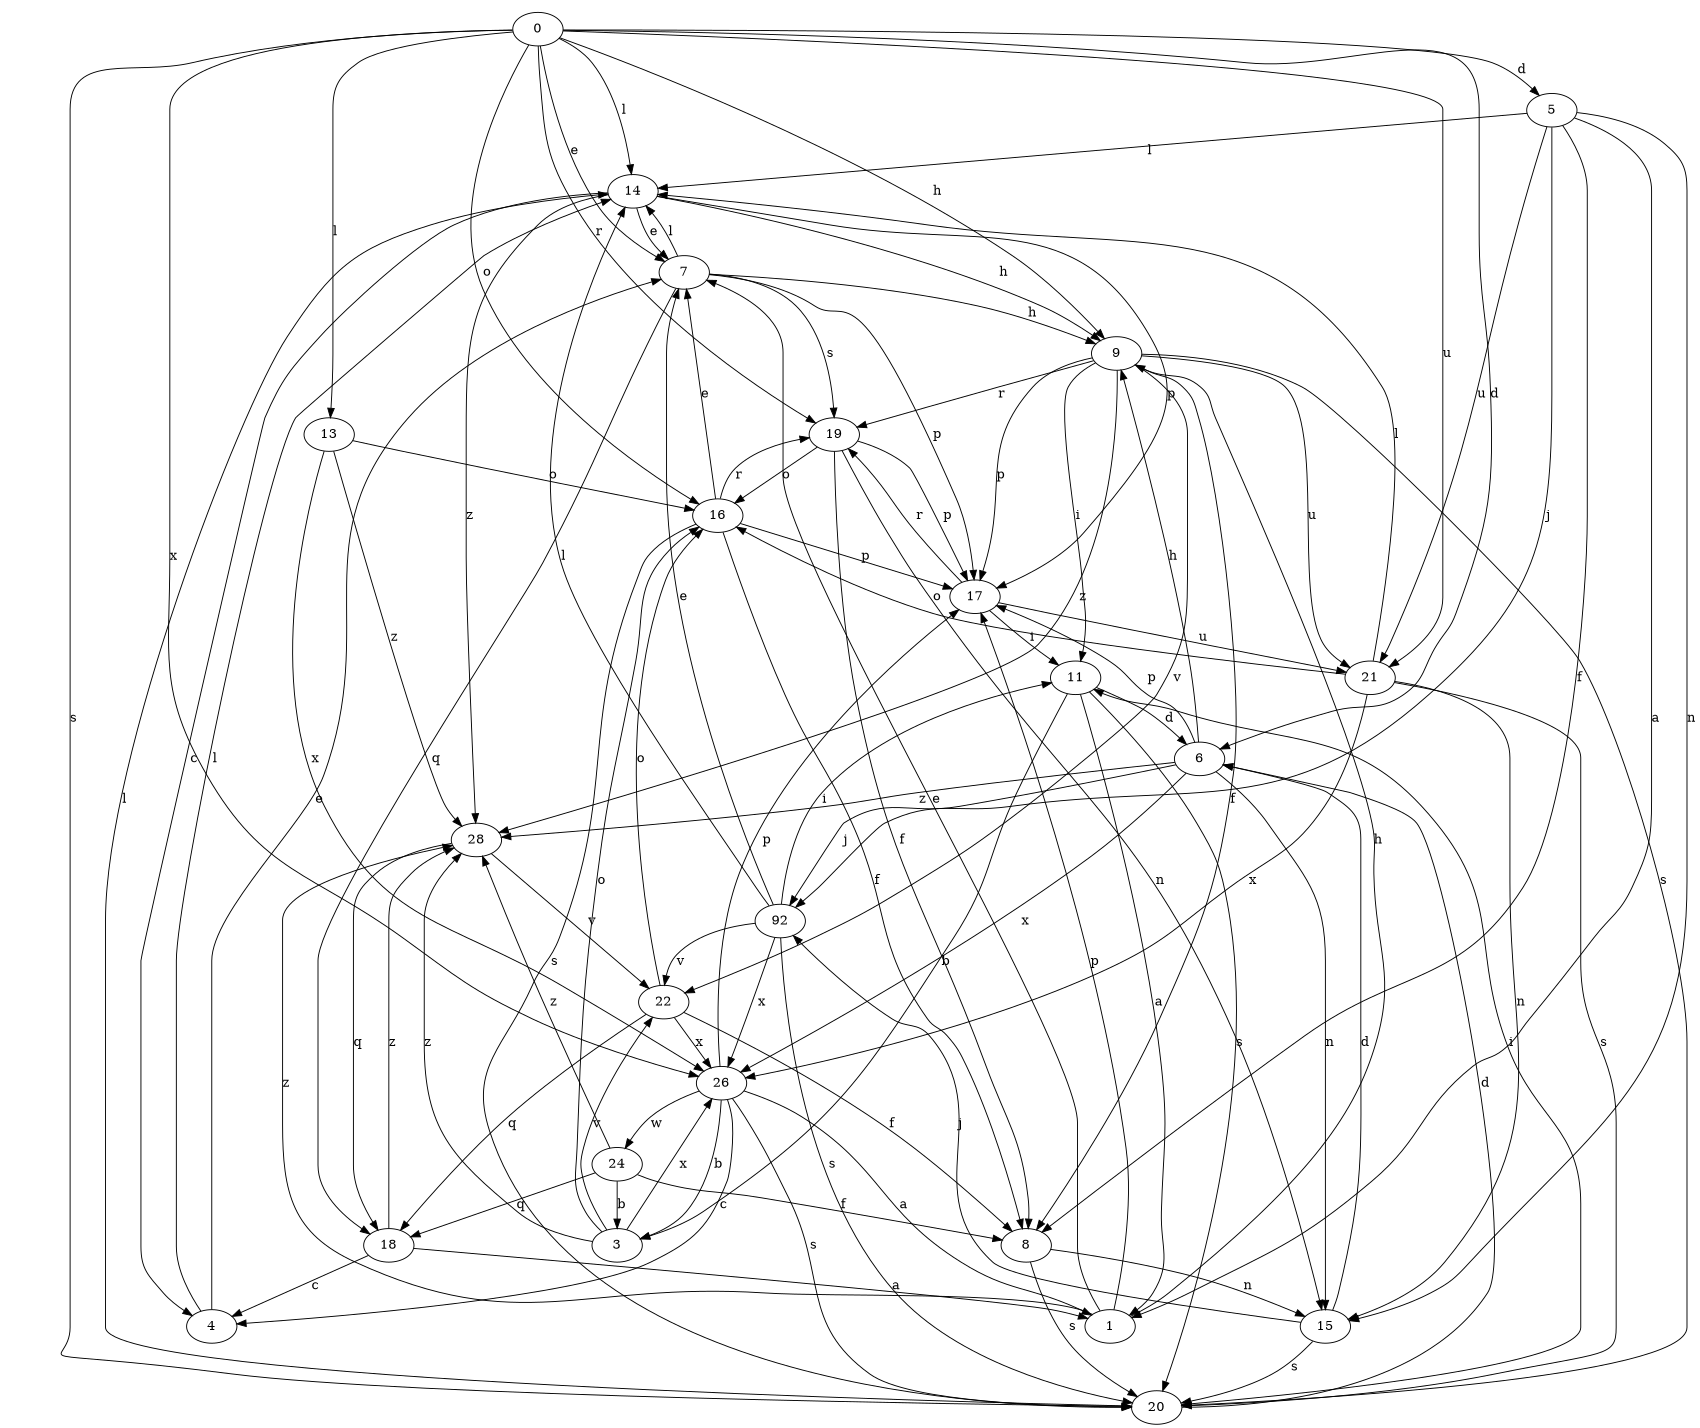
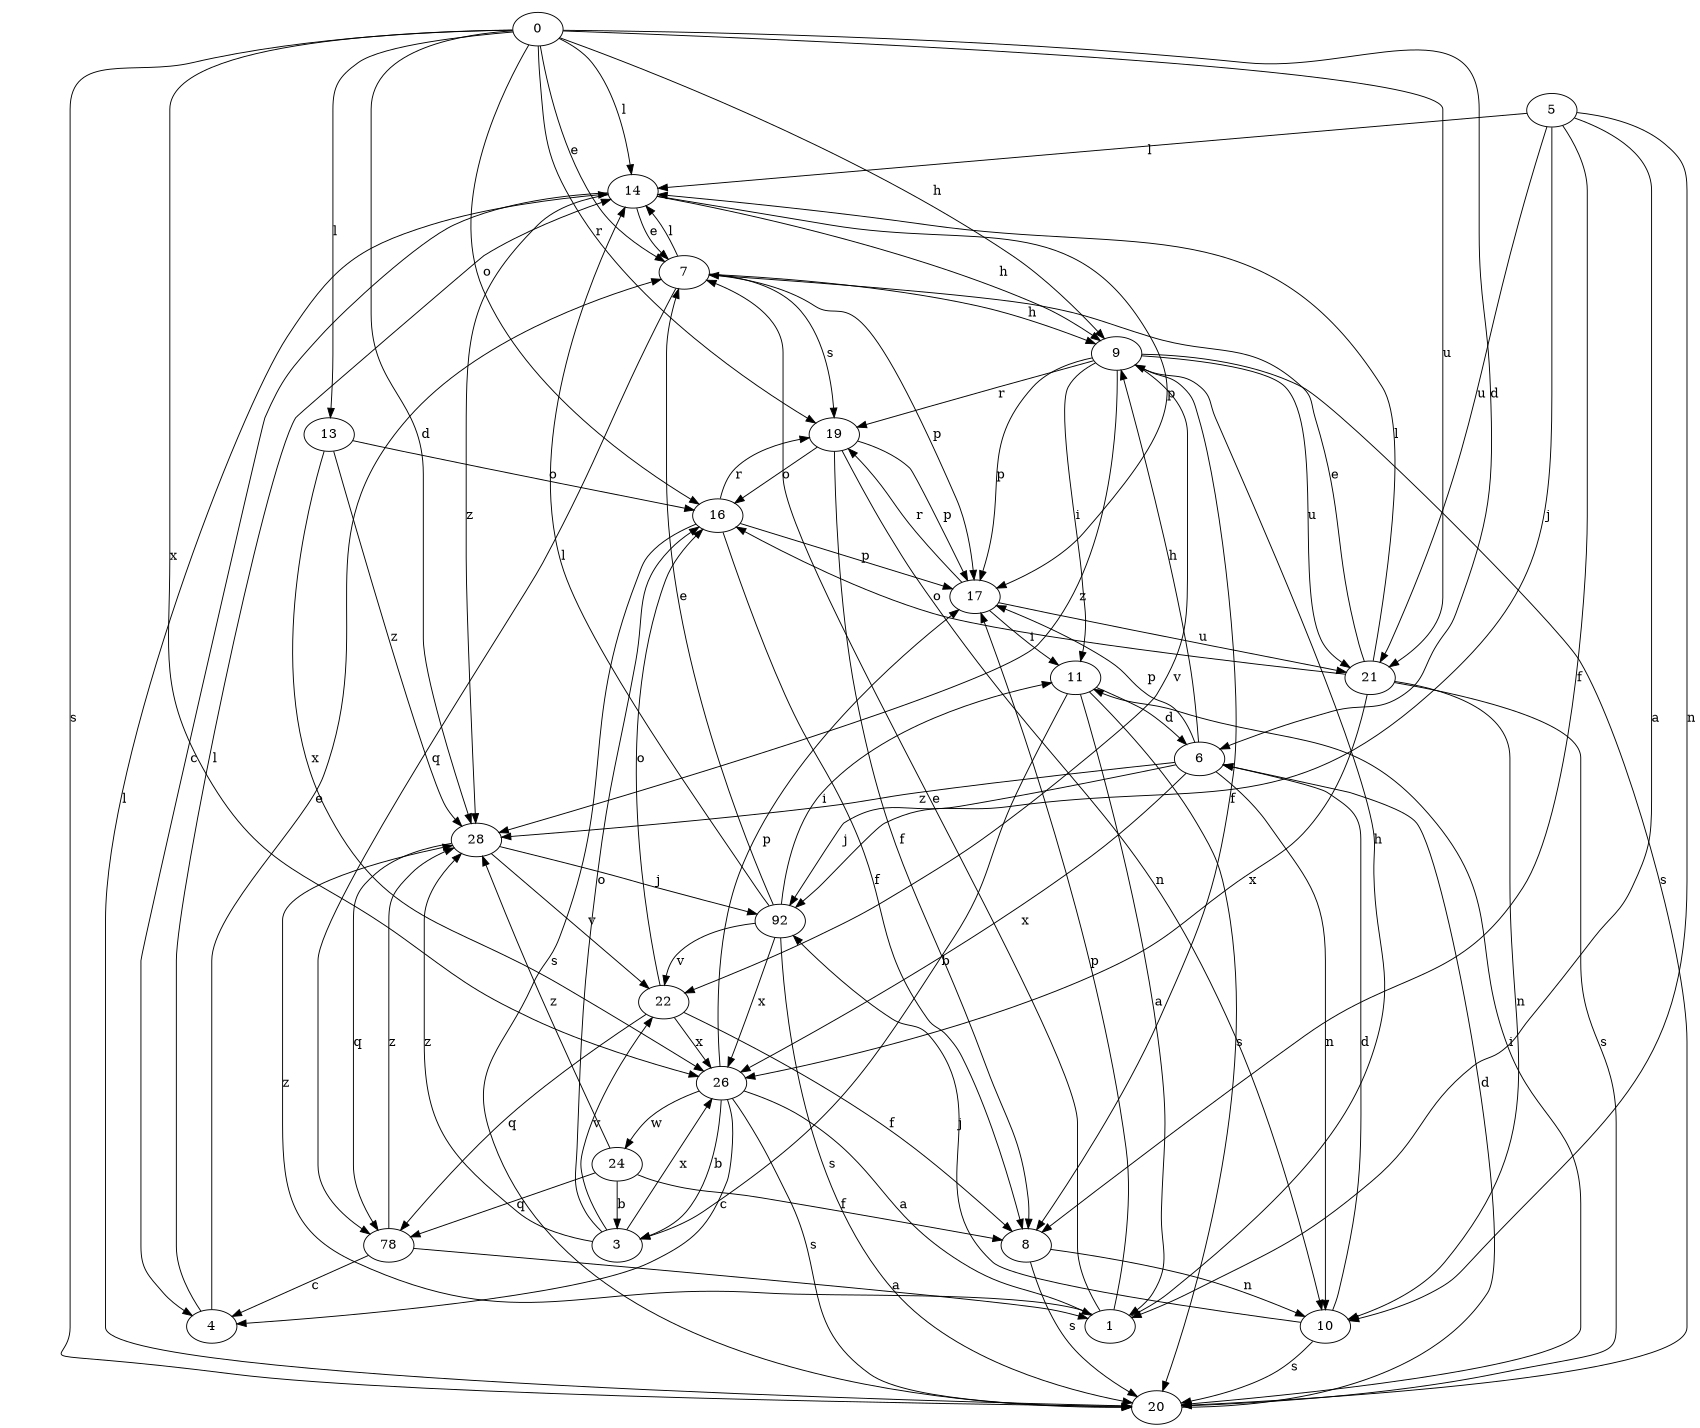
edge "0" -> "5": now "0" -> "28"
edge "16" -> "7": now "21" -> "7"
edge "28" -> "92": added, label "j"
node "18": label "18" -> "78"
node "15": label "15" -> "10"
